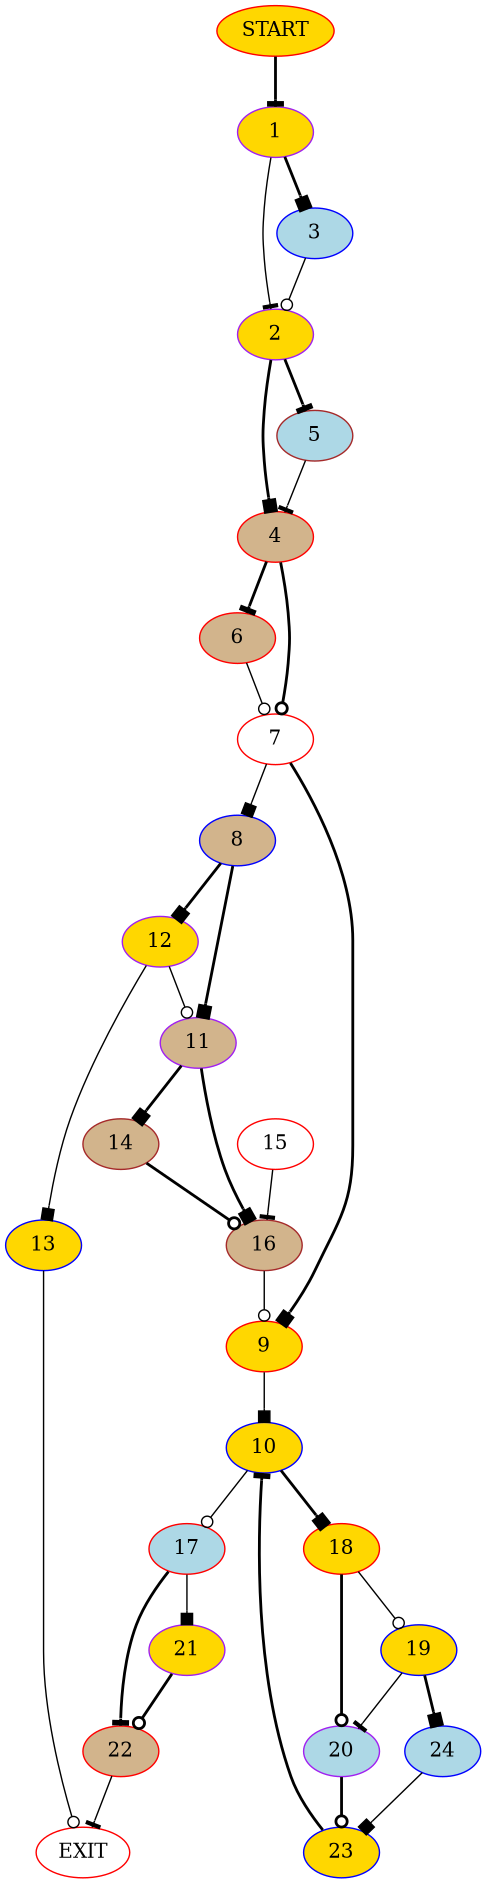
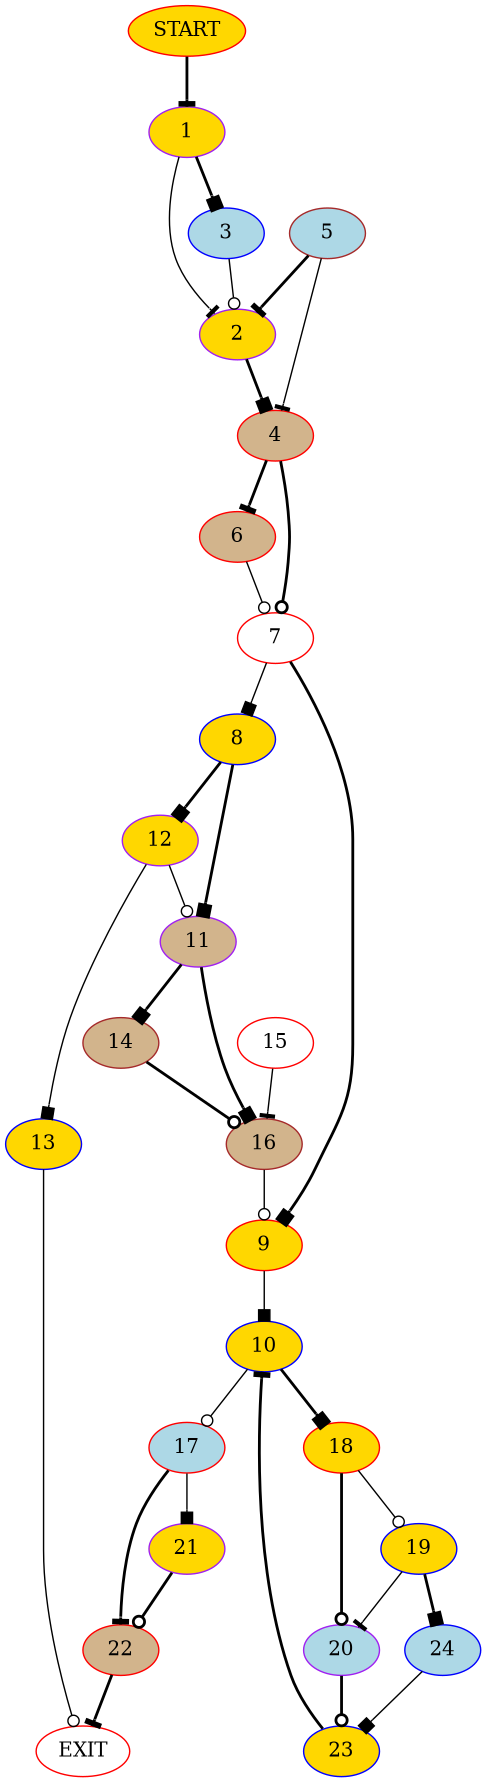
edge "2" -> "5": reversed
node "8": fillcolor tan -> gold
edge "22" -> "EXIT": style solid -> bold
